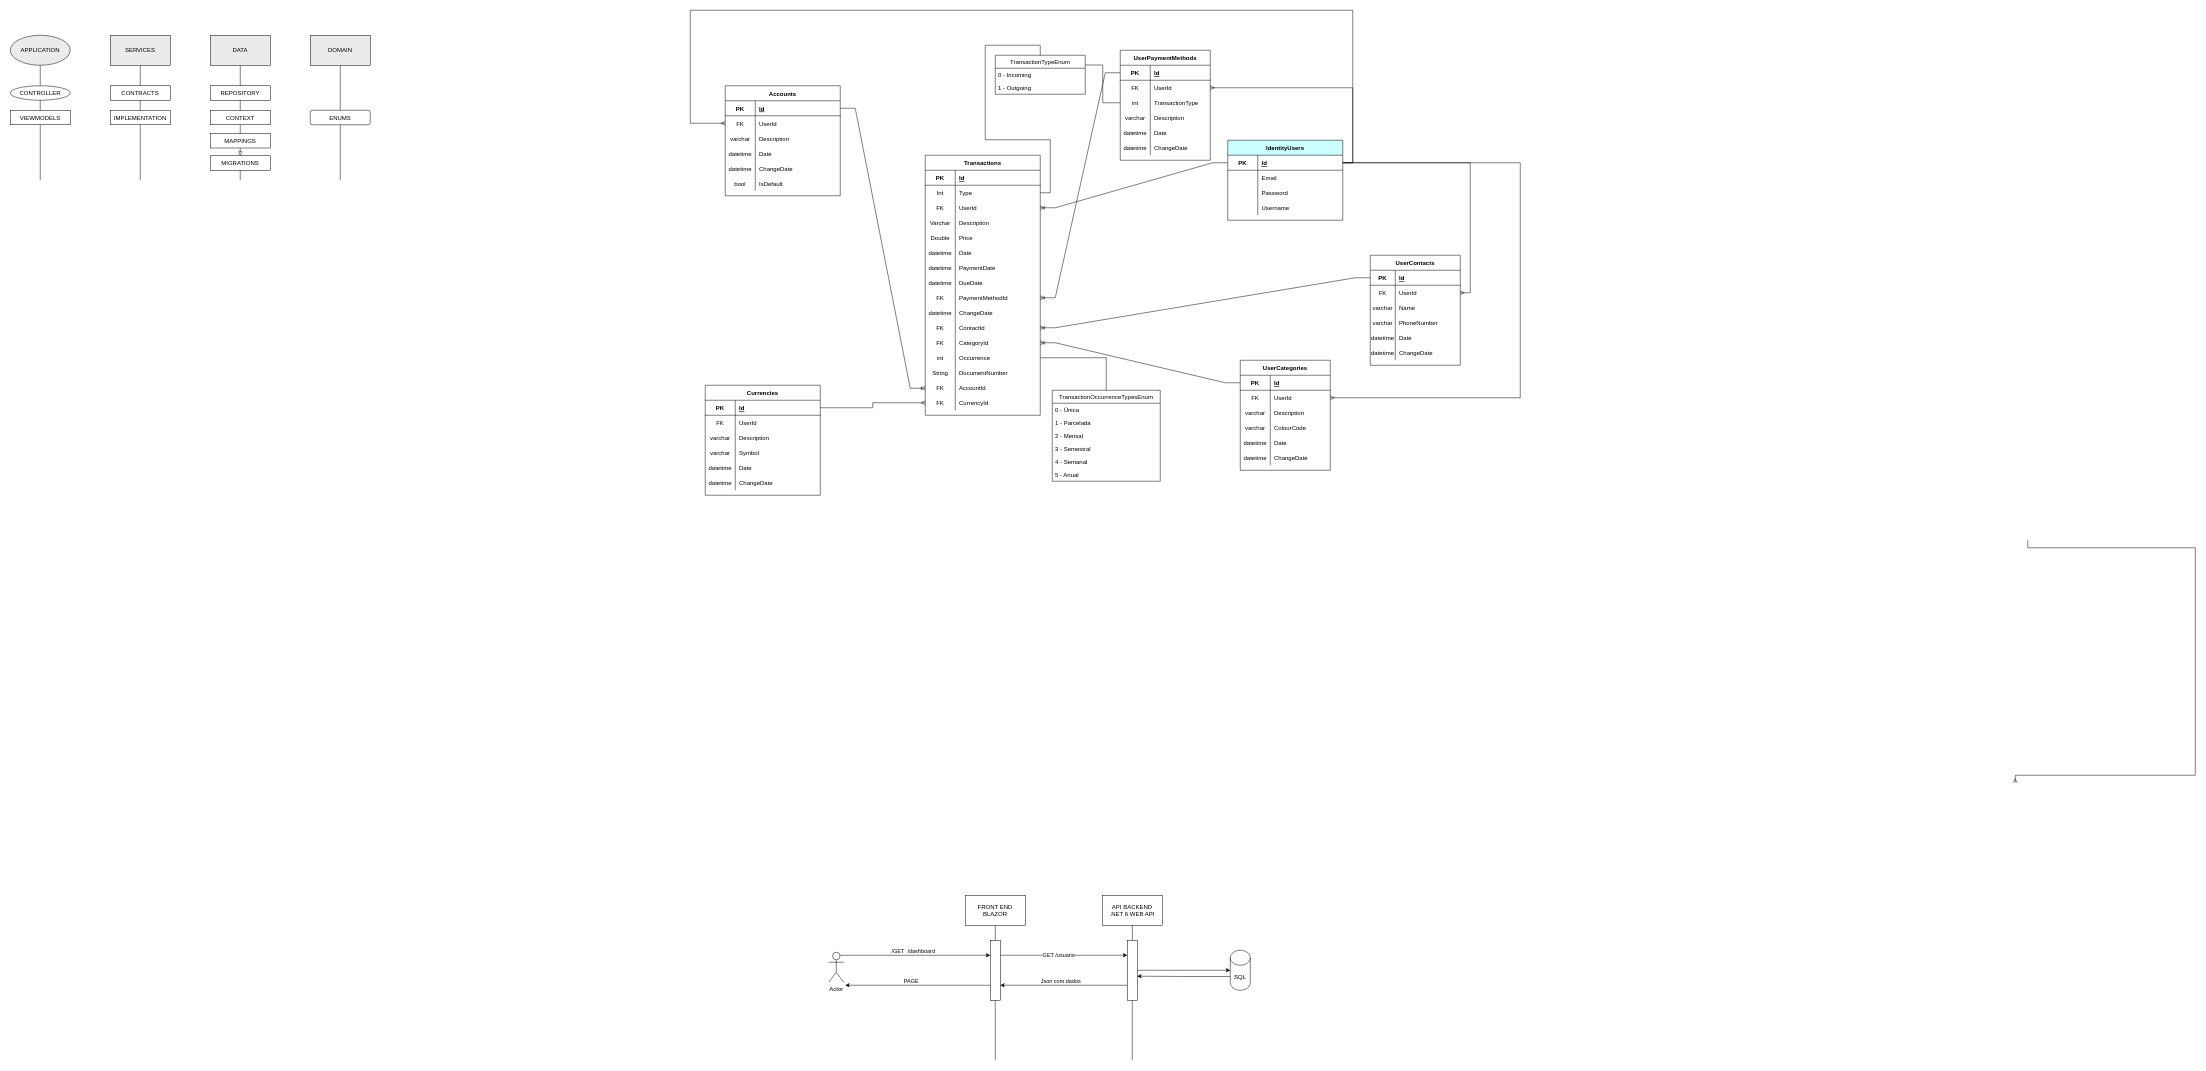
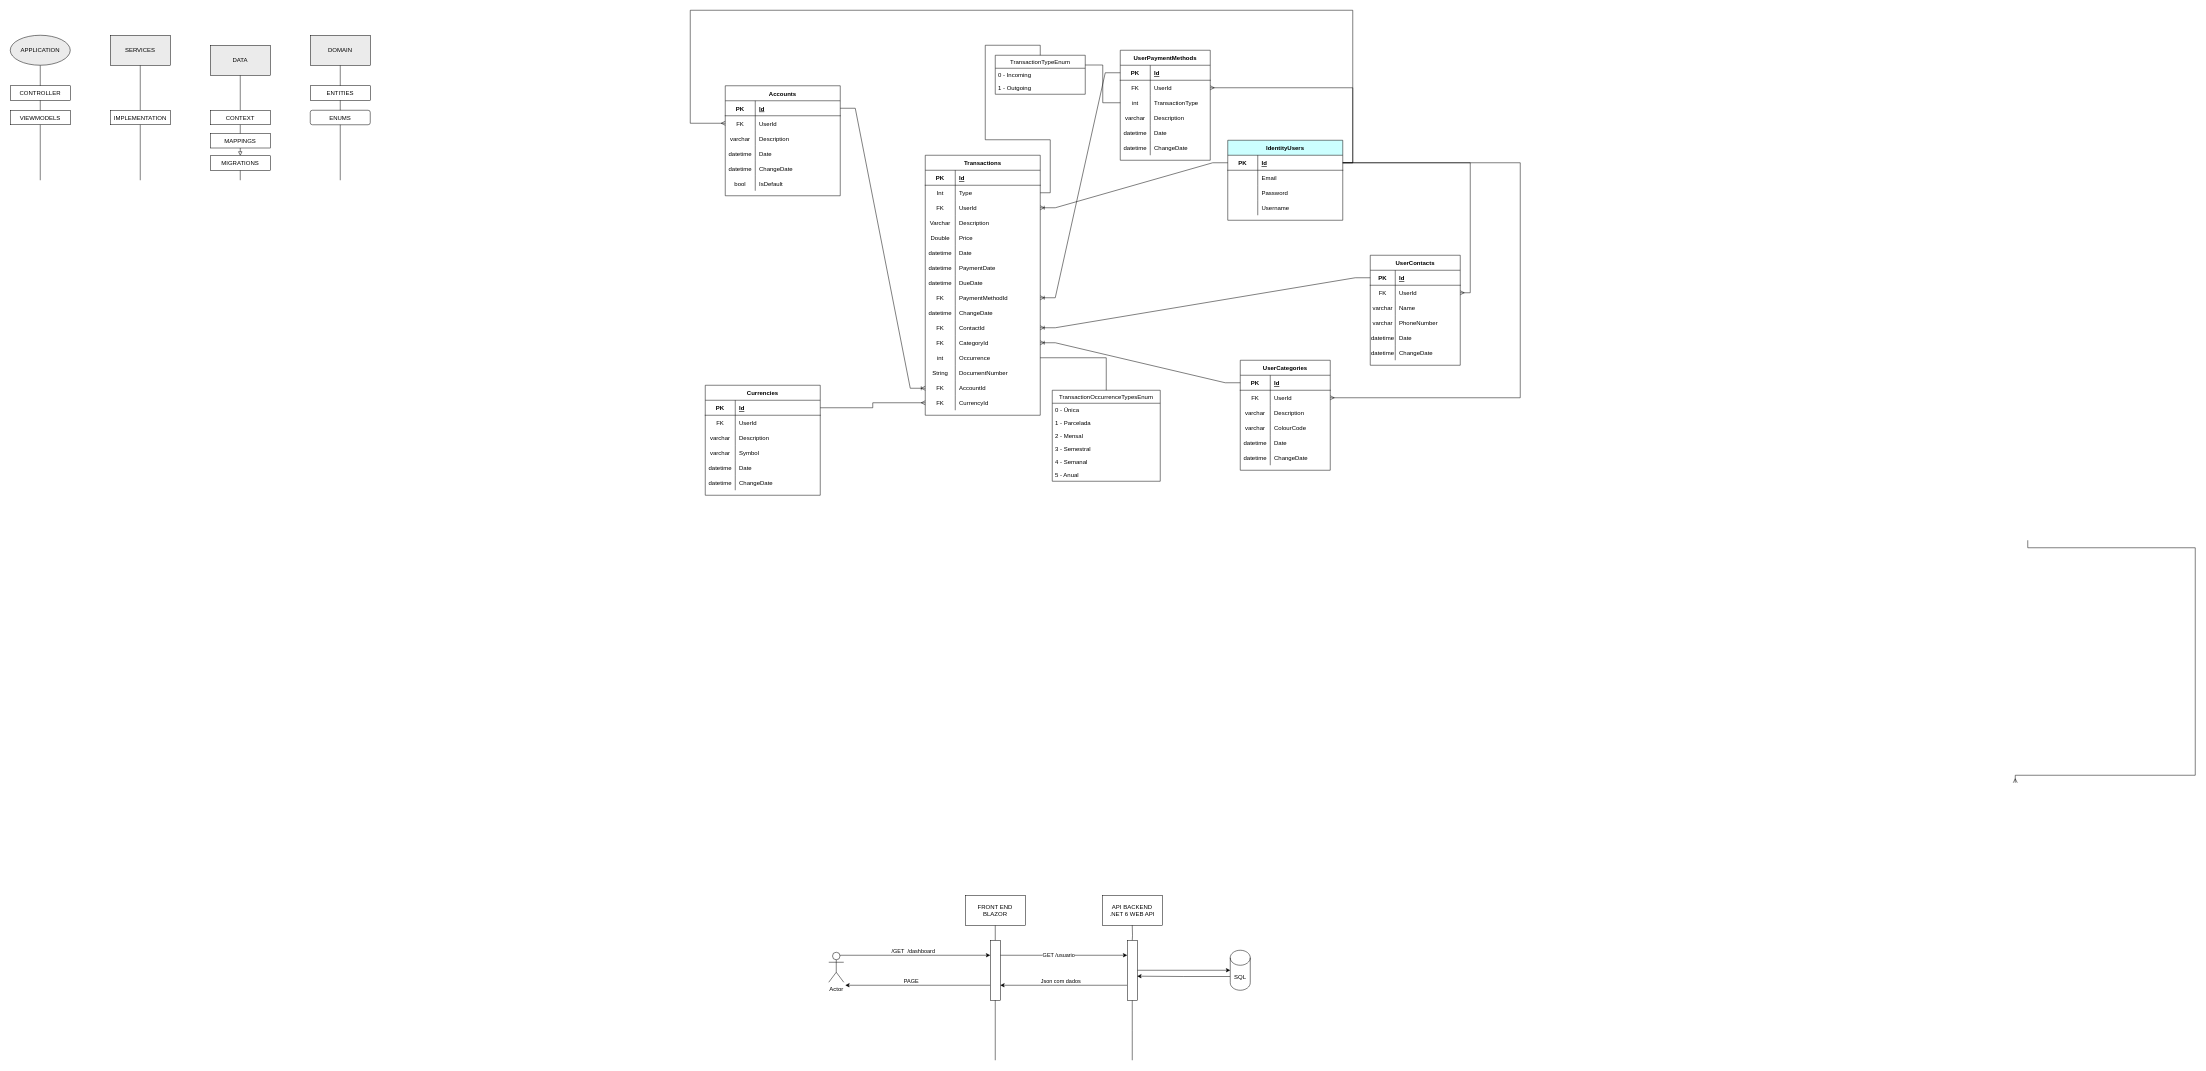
node "DATA": moved (240, 50) -> (240, 60)
node "CONTROLLER": shape ellipse -> rectangle
node "CONTRACTS": removed
node "REPOSITORY": removed
node "ENTITIES": added
